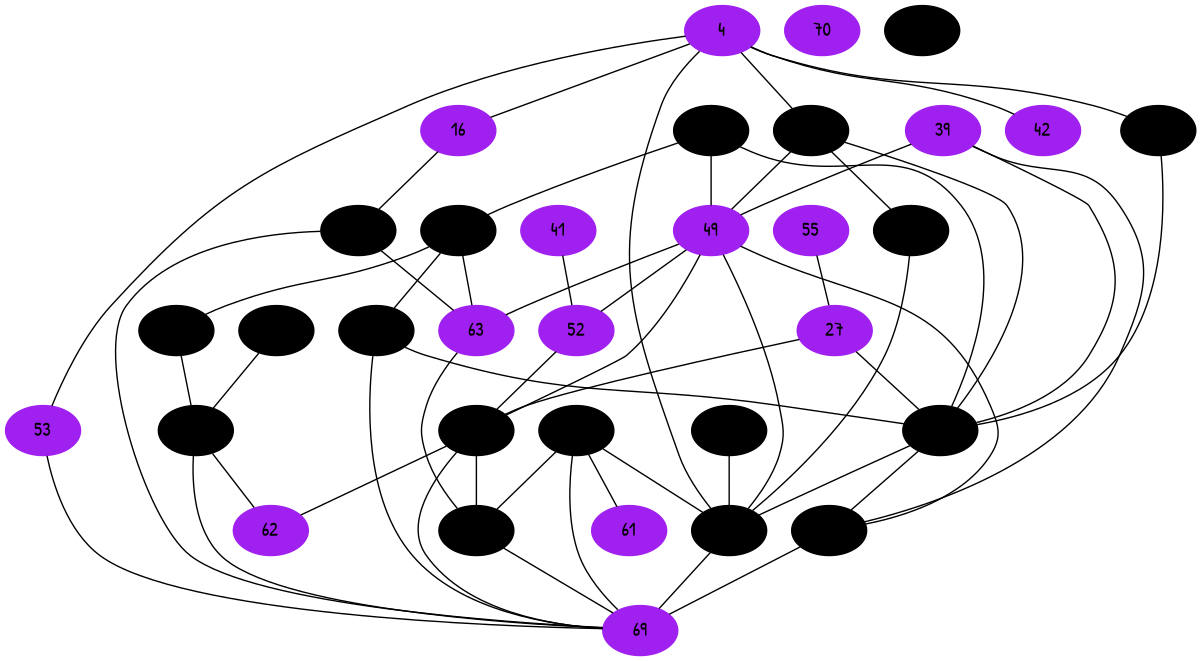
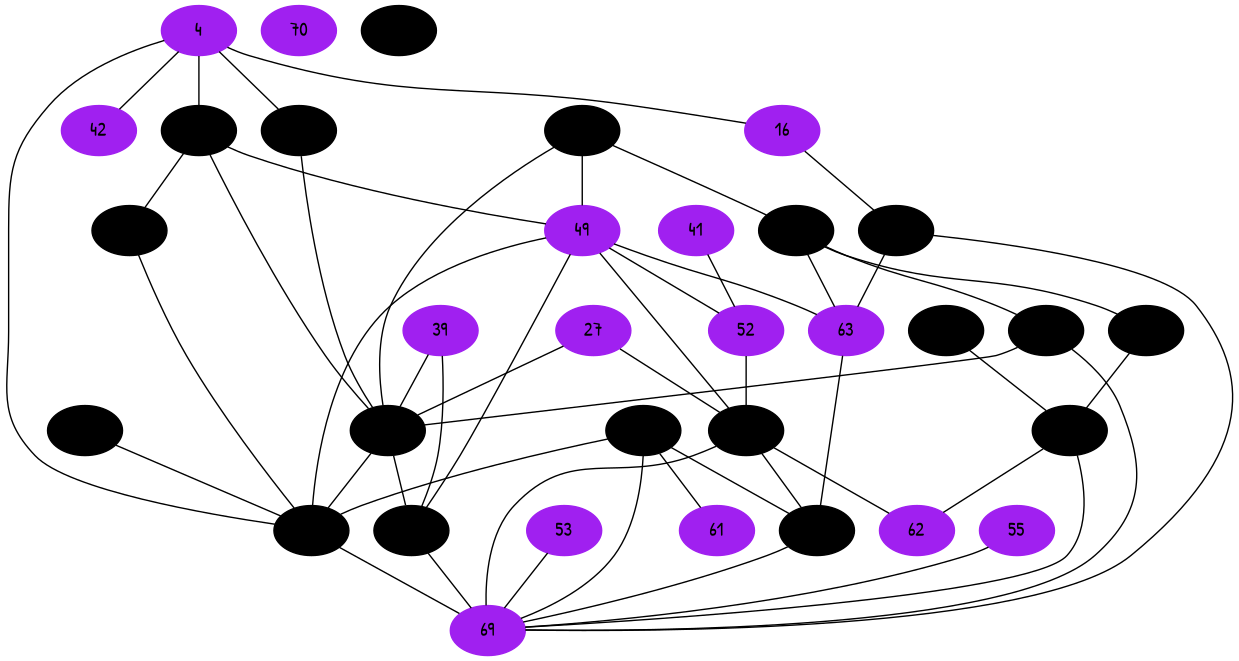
edge "4" -- "53": removed
edge "39" -- "49": removed
edge "55" -- "27": now "55" -- "69"
